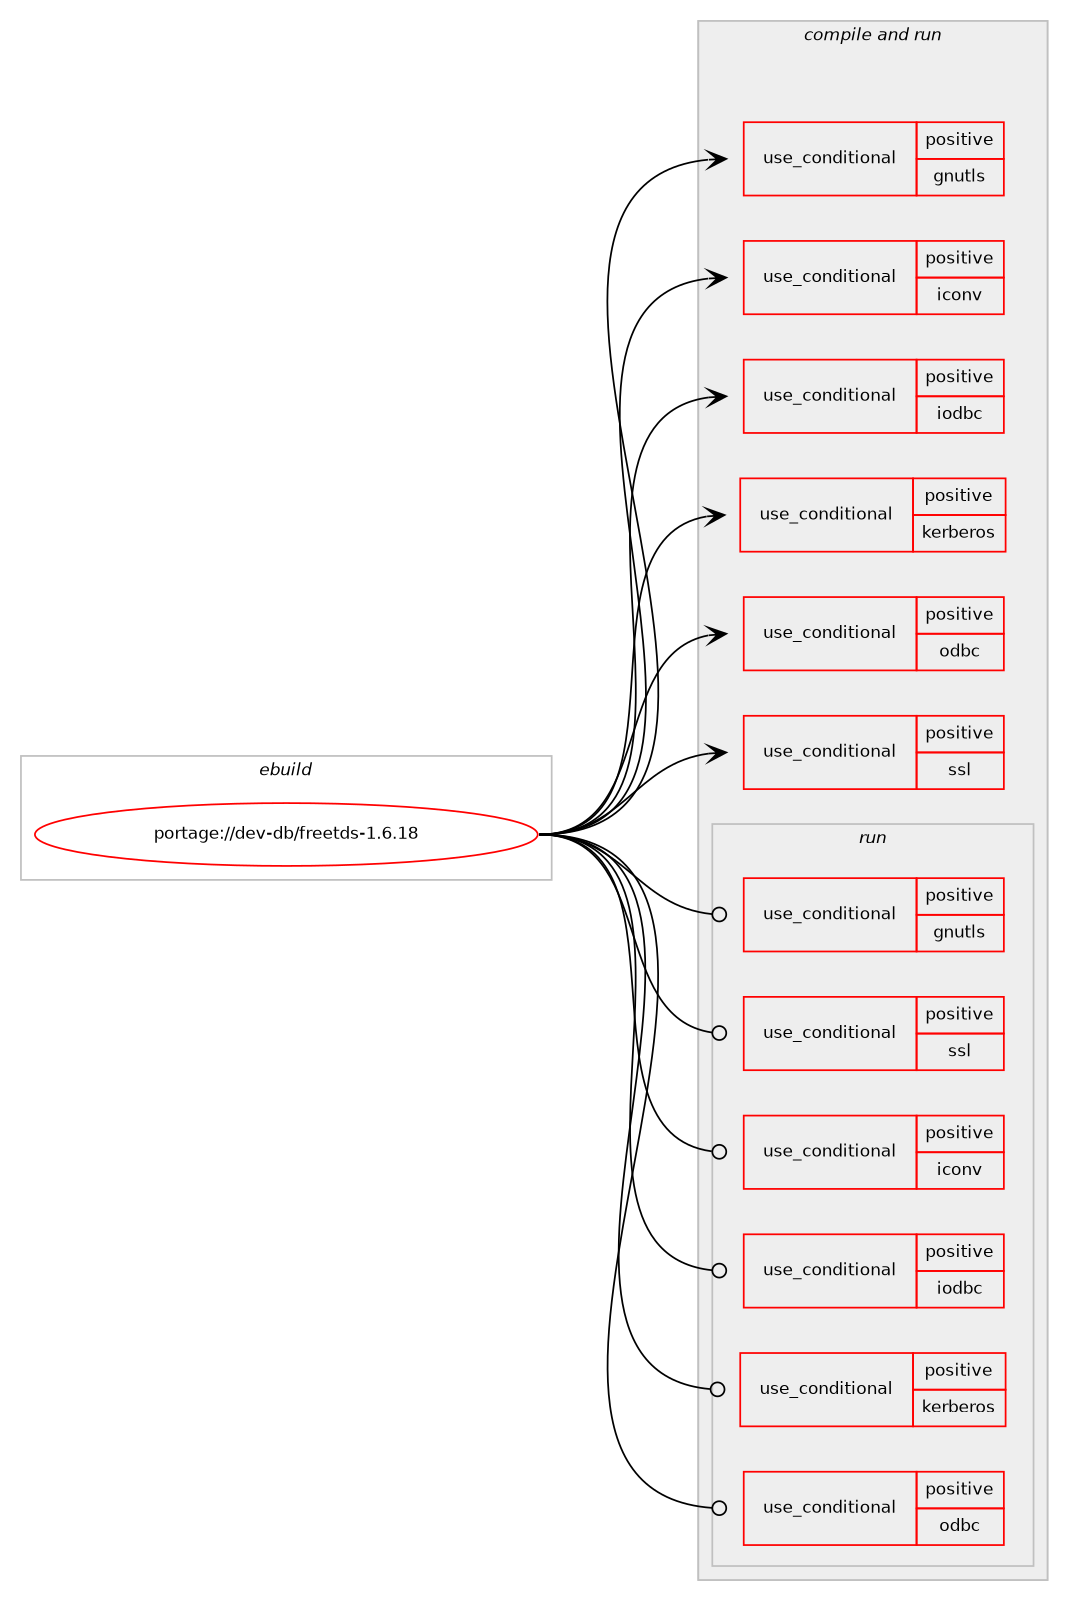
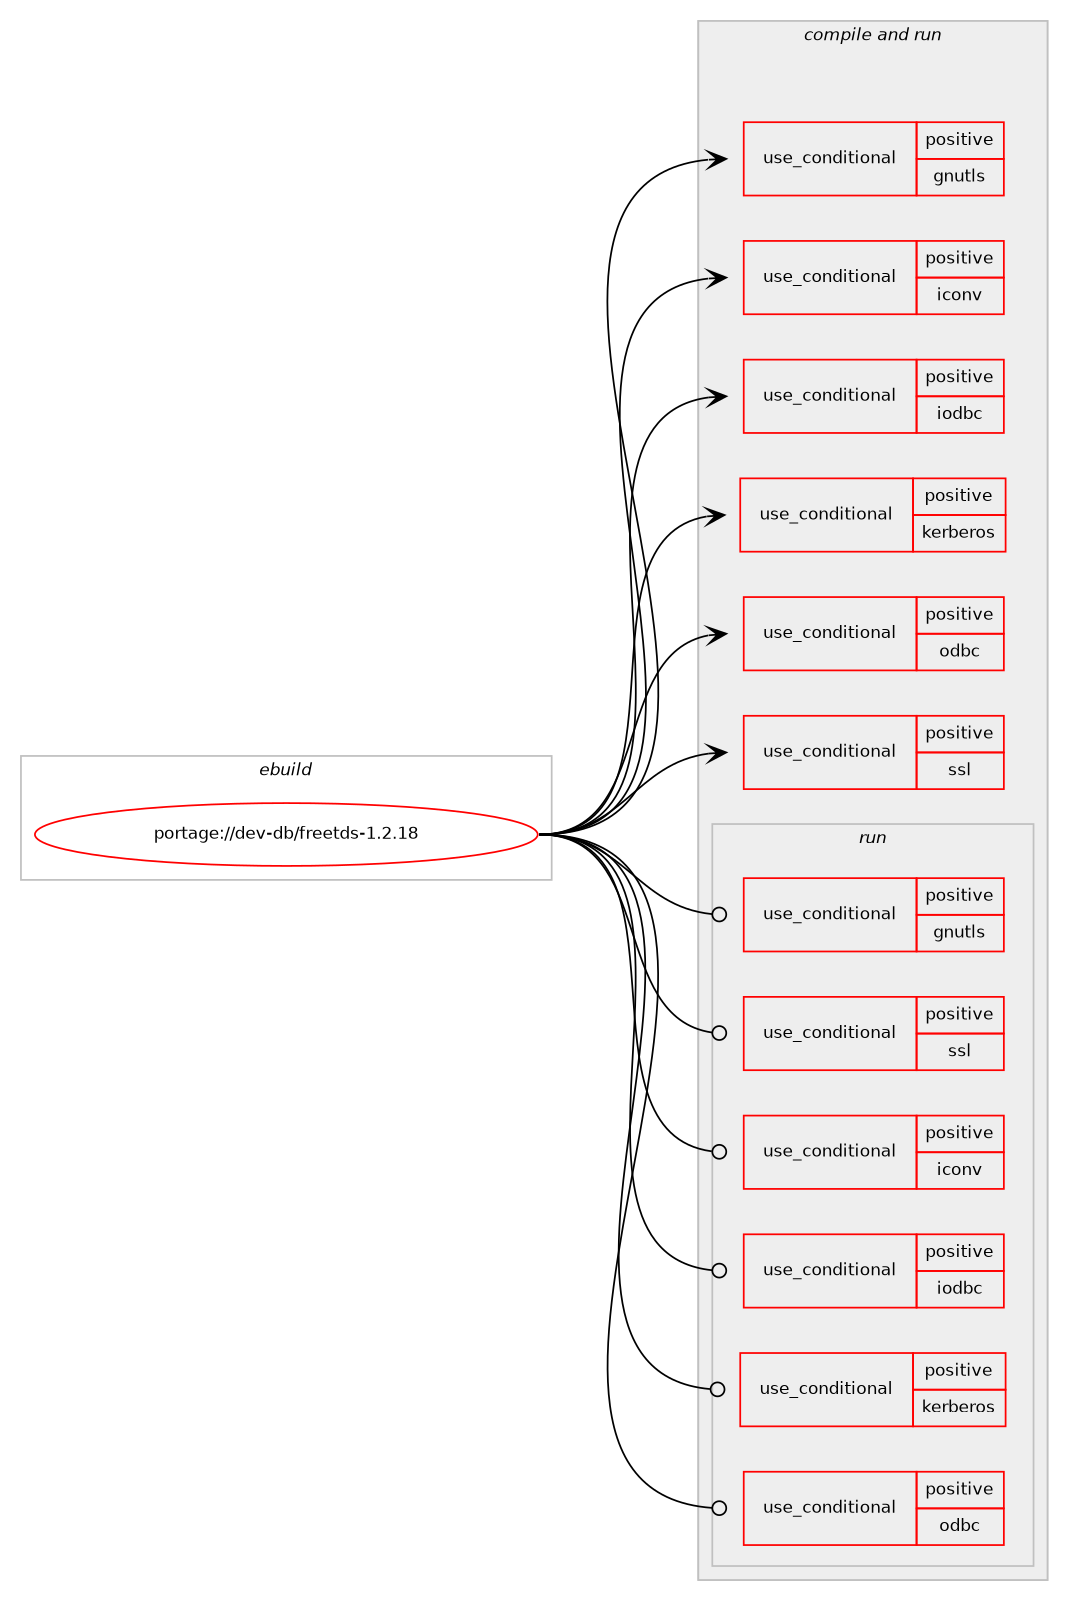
node "portage://dev-db/freetds-1.6.18": label "portage://dev-db/freetds-1.6.18" -> "portage://dev-db/freetds-1.2.18"
